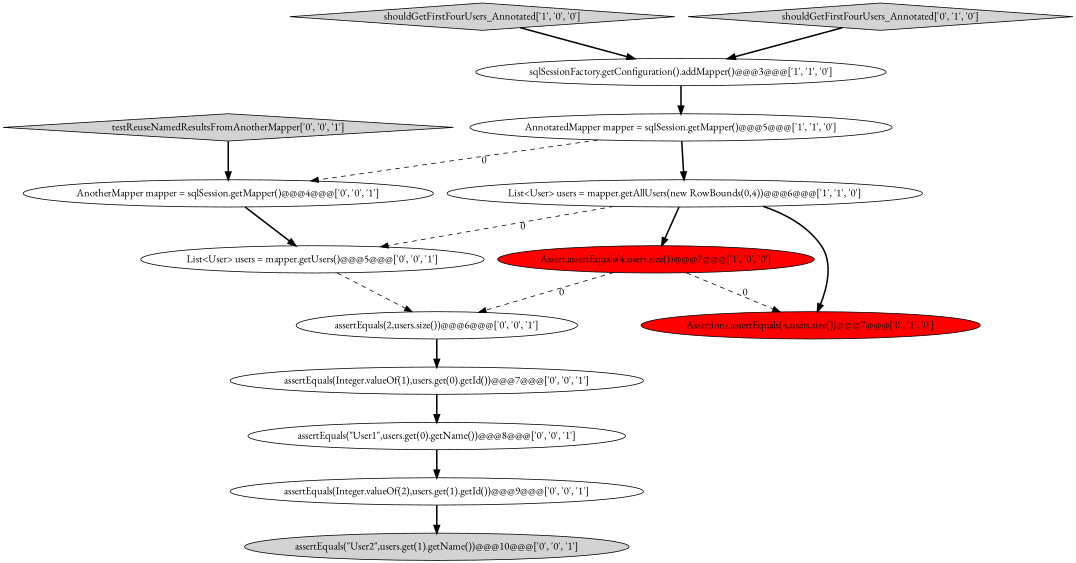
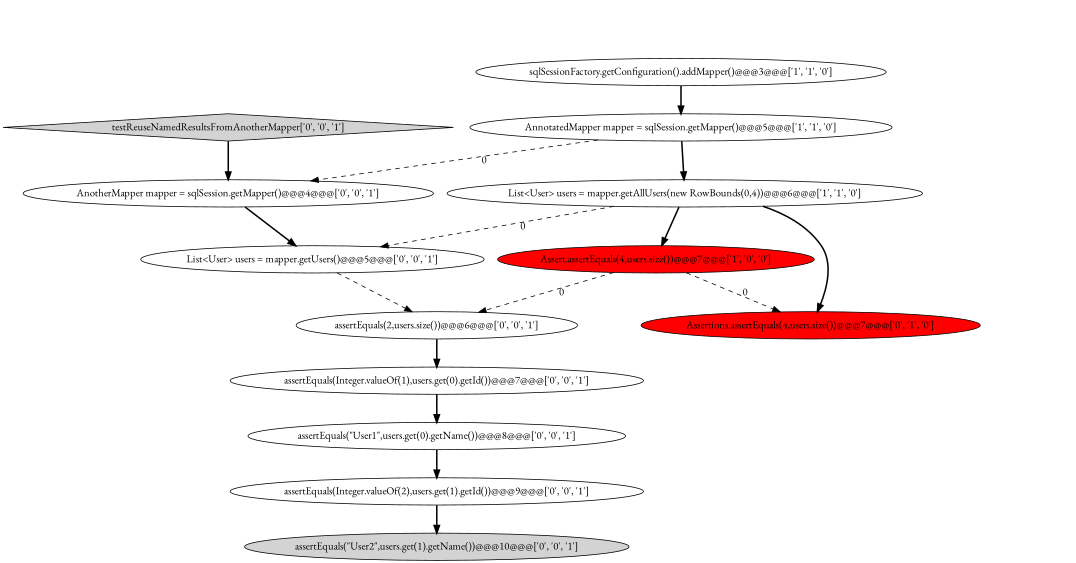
node "shouldGetFirstFourUsers_Annotated['1', '0', '0']": removed
node "shouldGetFirstFourUsers_Annotated['0', '1', '0']": removed
